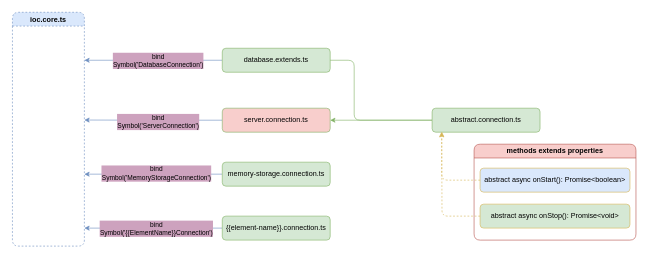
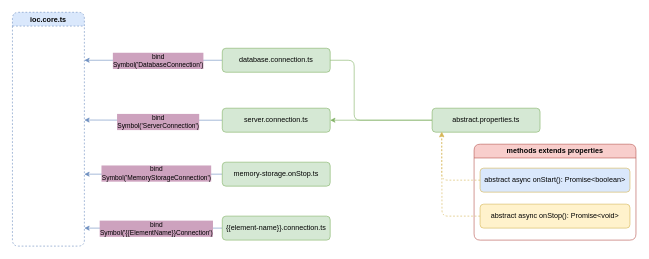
node "database.extends.ts": label "database.extends.ts" -> "database.connection.ts"
node "server.connection.ts": fillcolor #f8cecc -> #d5e8d4
node "abstract.connection.ts": label "abstract.connection.ts" -> "abstract.properties.ts"
node "memory-storage.connection.ts": label "memory-storage.connection.ts" -> "memory-storage.onStop.ts"
node "abstract async onStop(): Promise<void>": fillcolor #d5e8d4 -> #fff2cc
